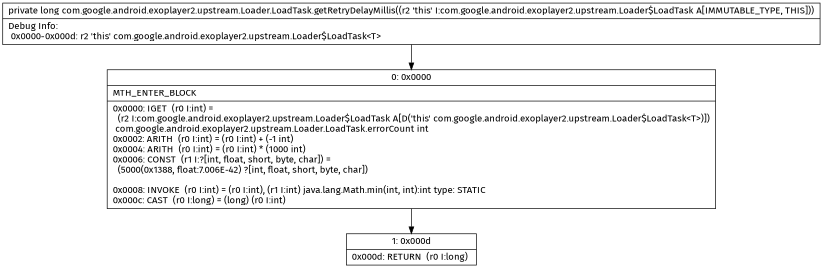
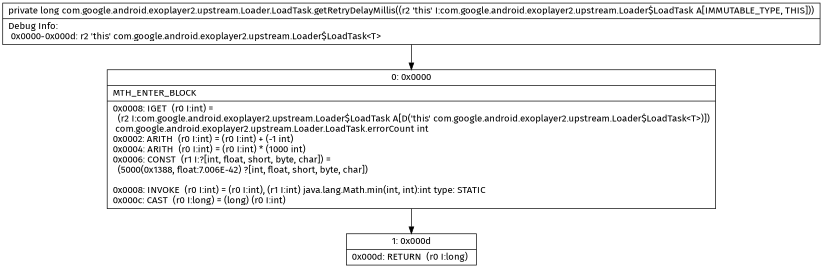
node "0: 0x0000": text "0x0000: IGET  (r0 I:int) =" -> "0x0008: IGET  (r0 I:int) ="
